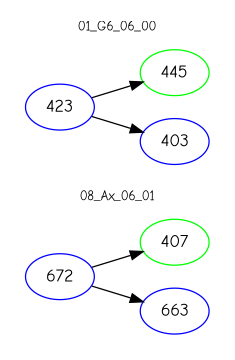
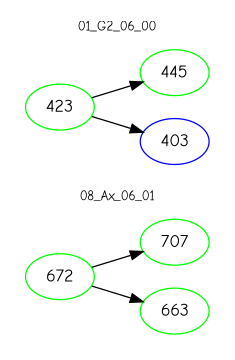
cluster "01_G6_06_00": label "01_G6_06_00" -> "01_G2_06_00"
node "423": color blue -> green
node "407": label "407" -> "707"
node "672": color blue -> green
node "663": color blue -> green
